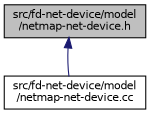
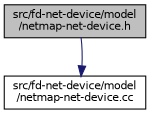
edge "src/fd-net-device/model /netmap-net-device.cc" -> "src/fd-net-device/model /netmap-net-device.h": reversed
